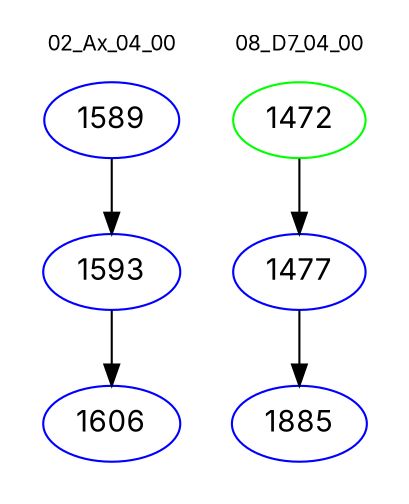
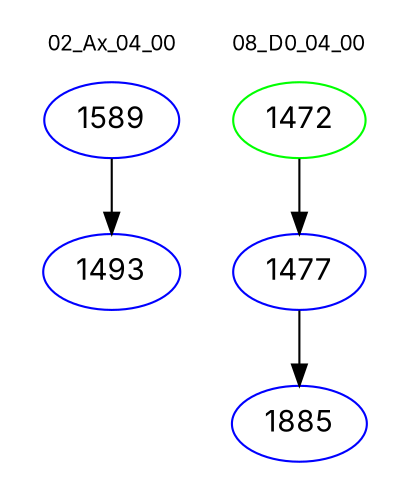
cluster "08_D7_04_00": label "08_D7_04_00" -> "08_D0_04_00"
node "1593": label "1593" -> "1493"
node "1606": removed
